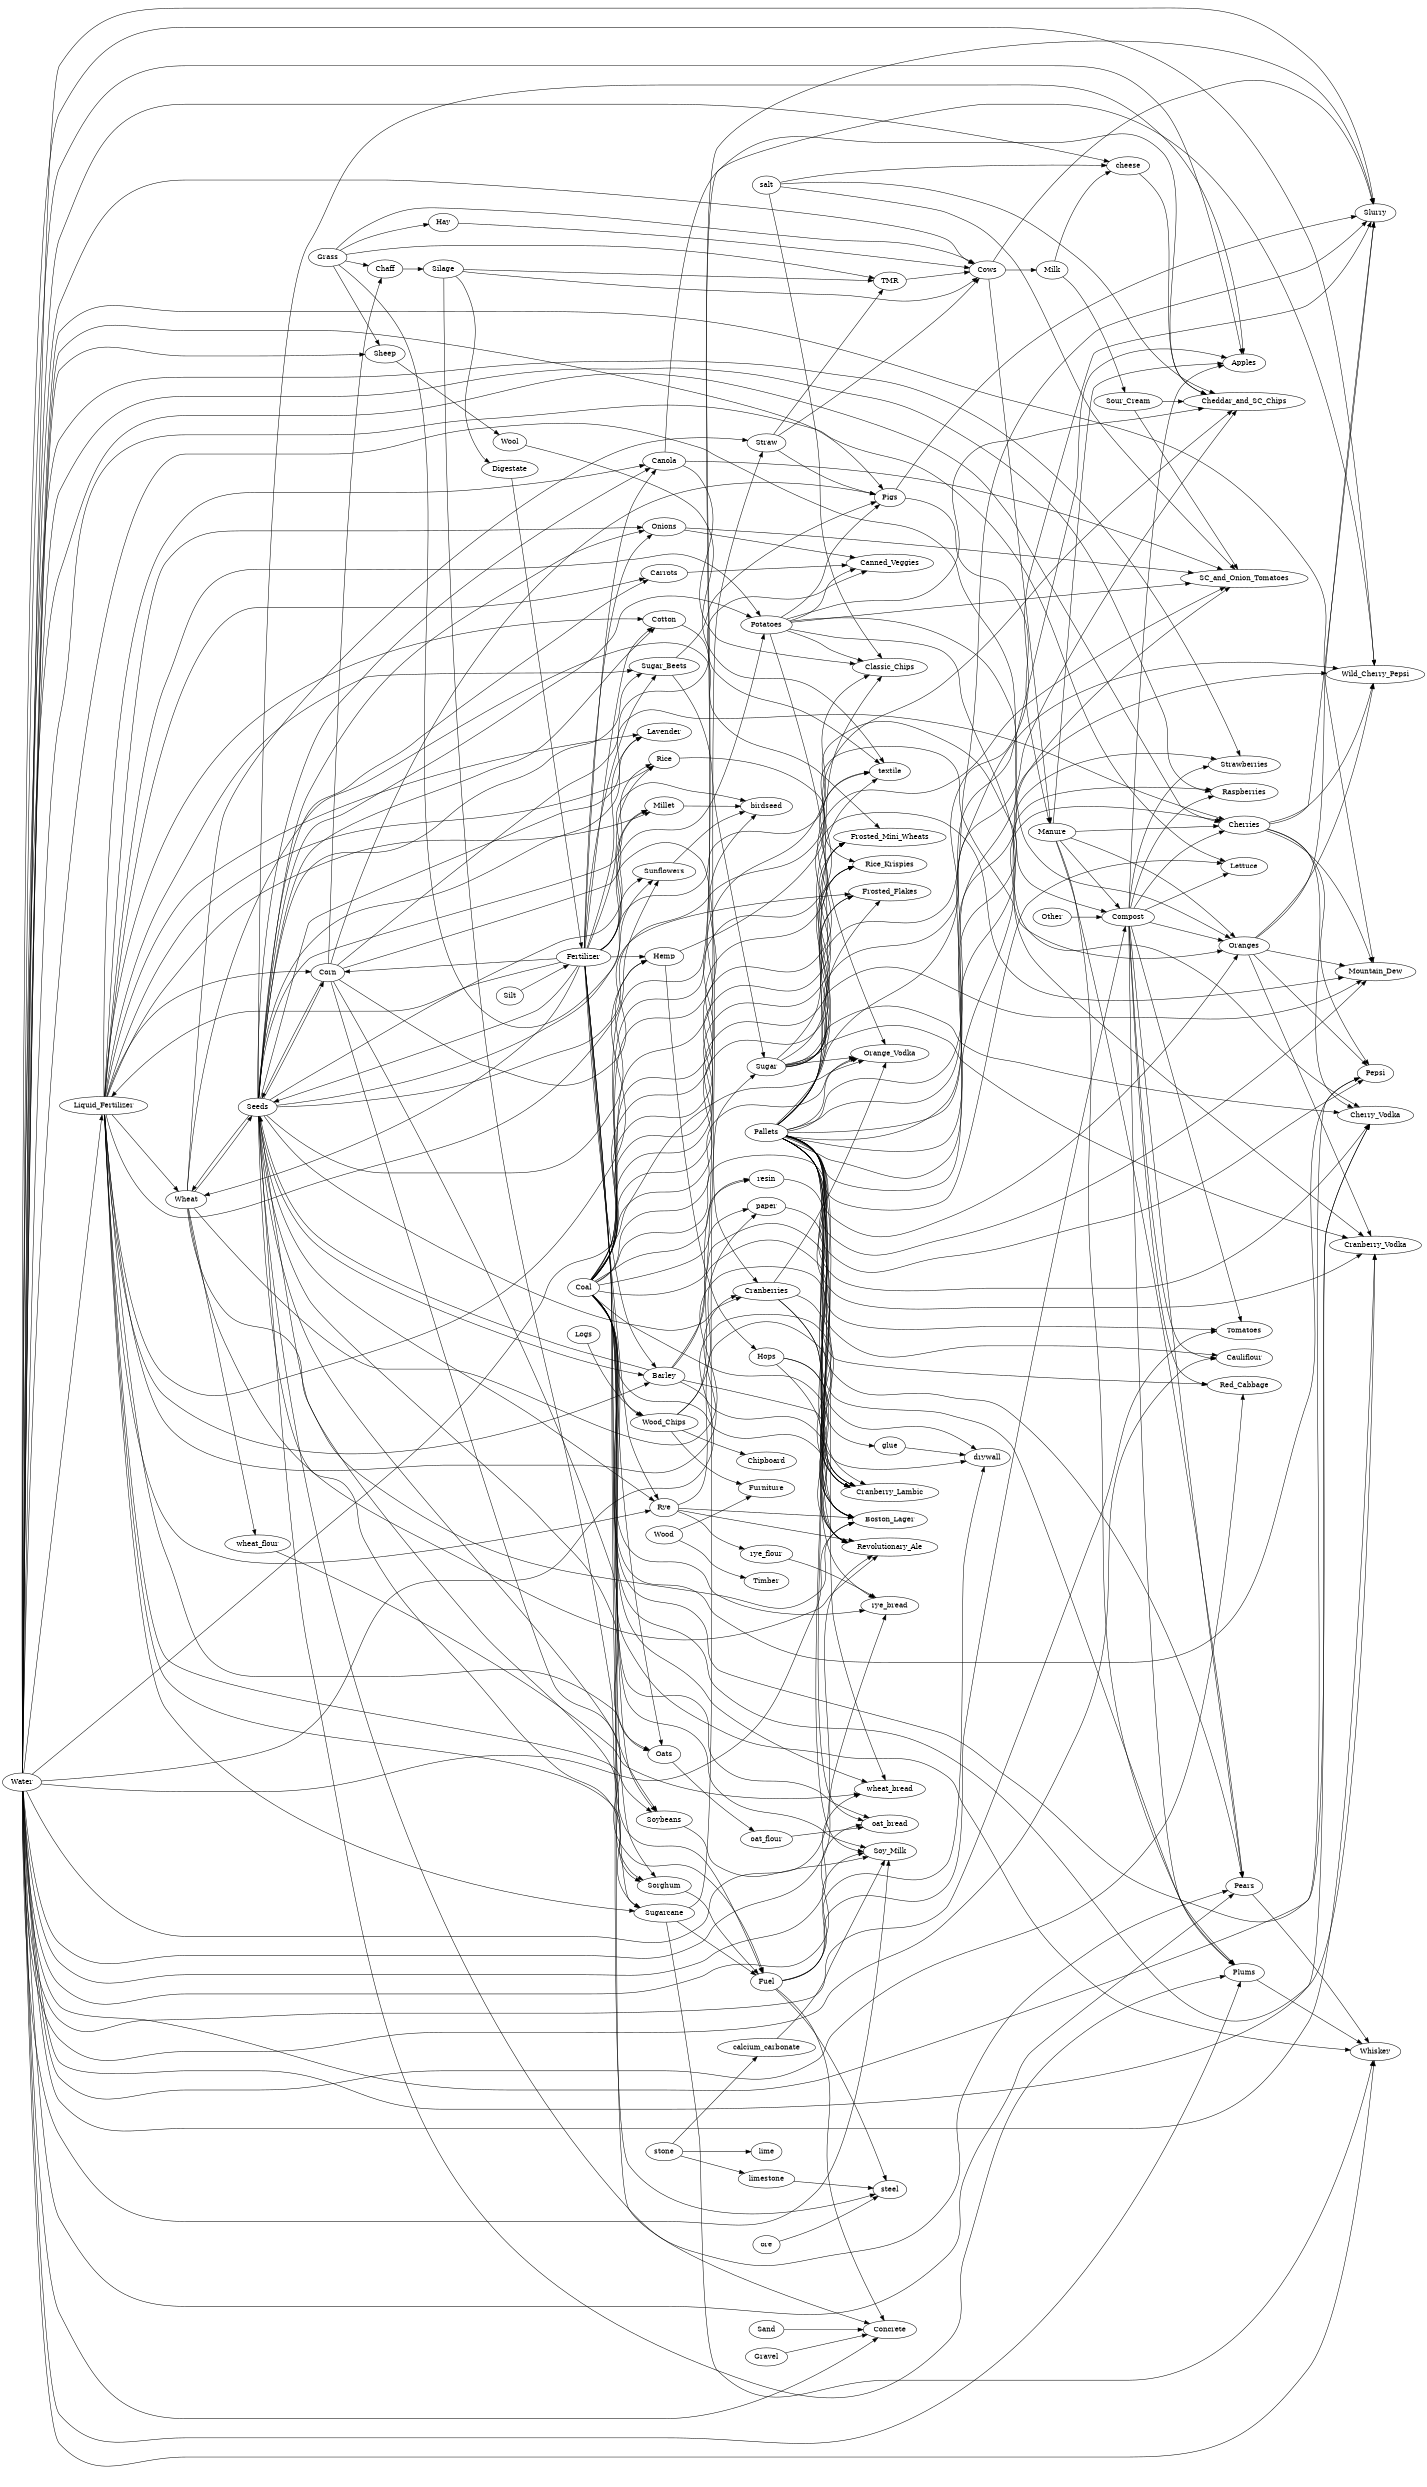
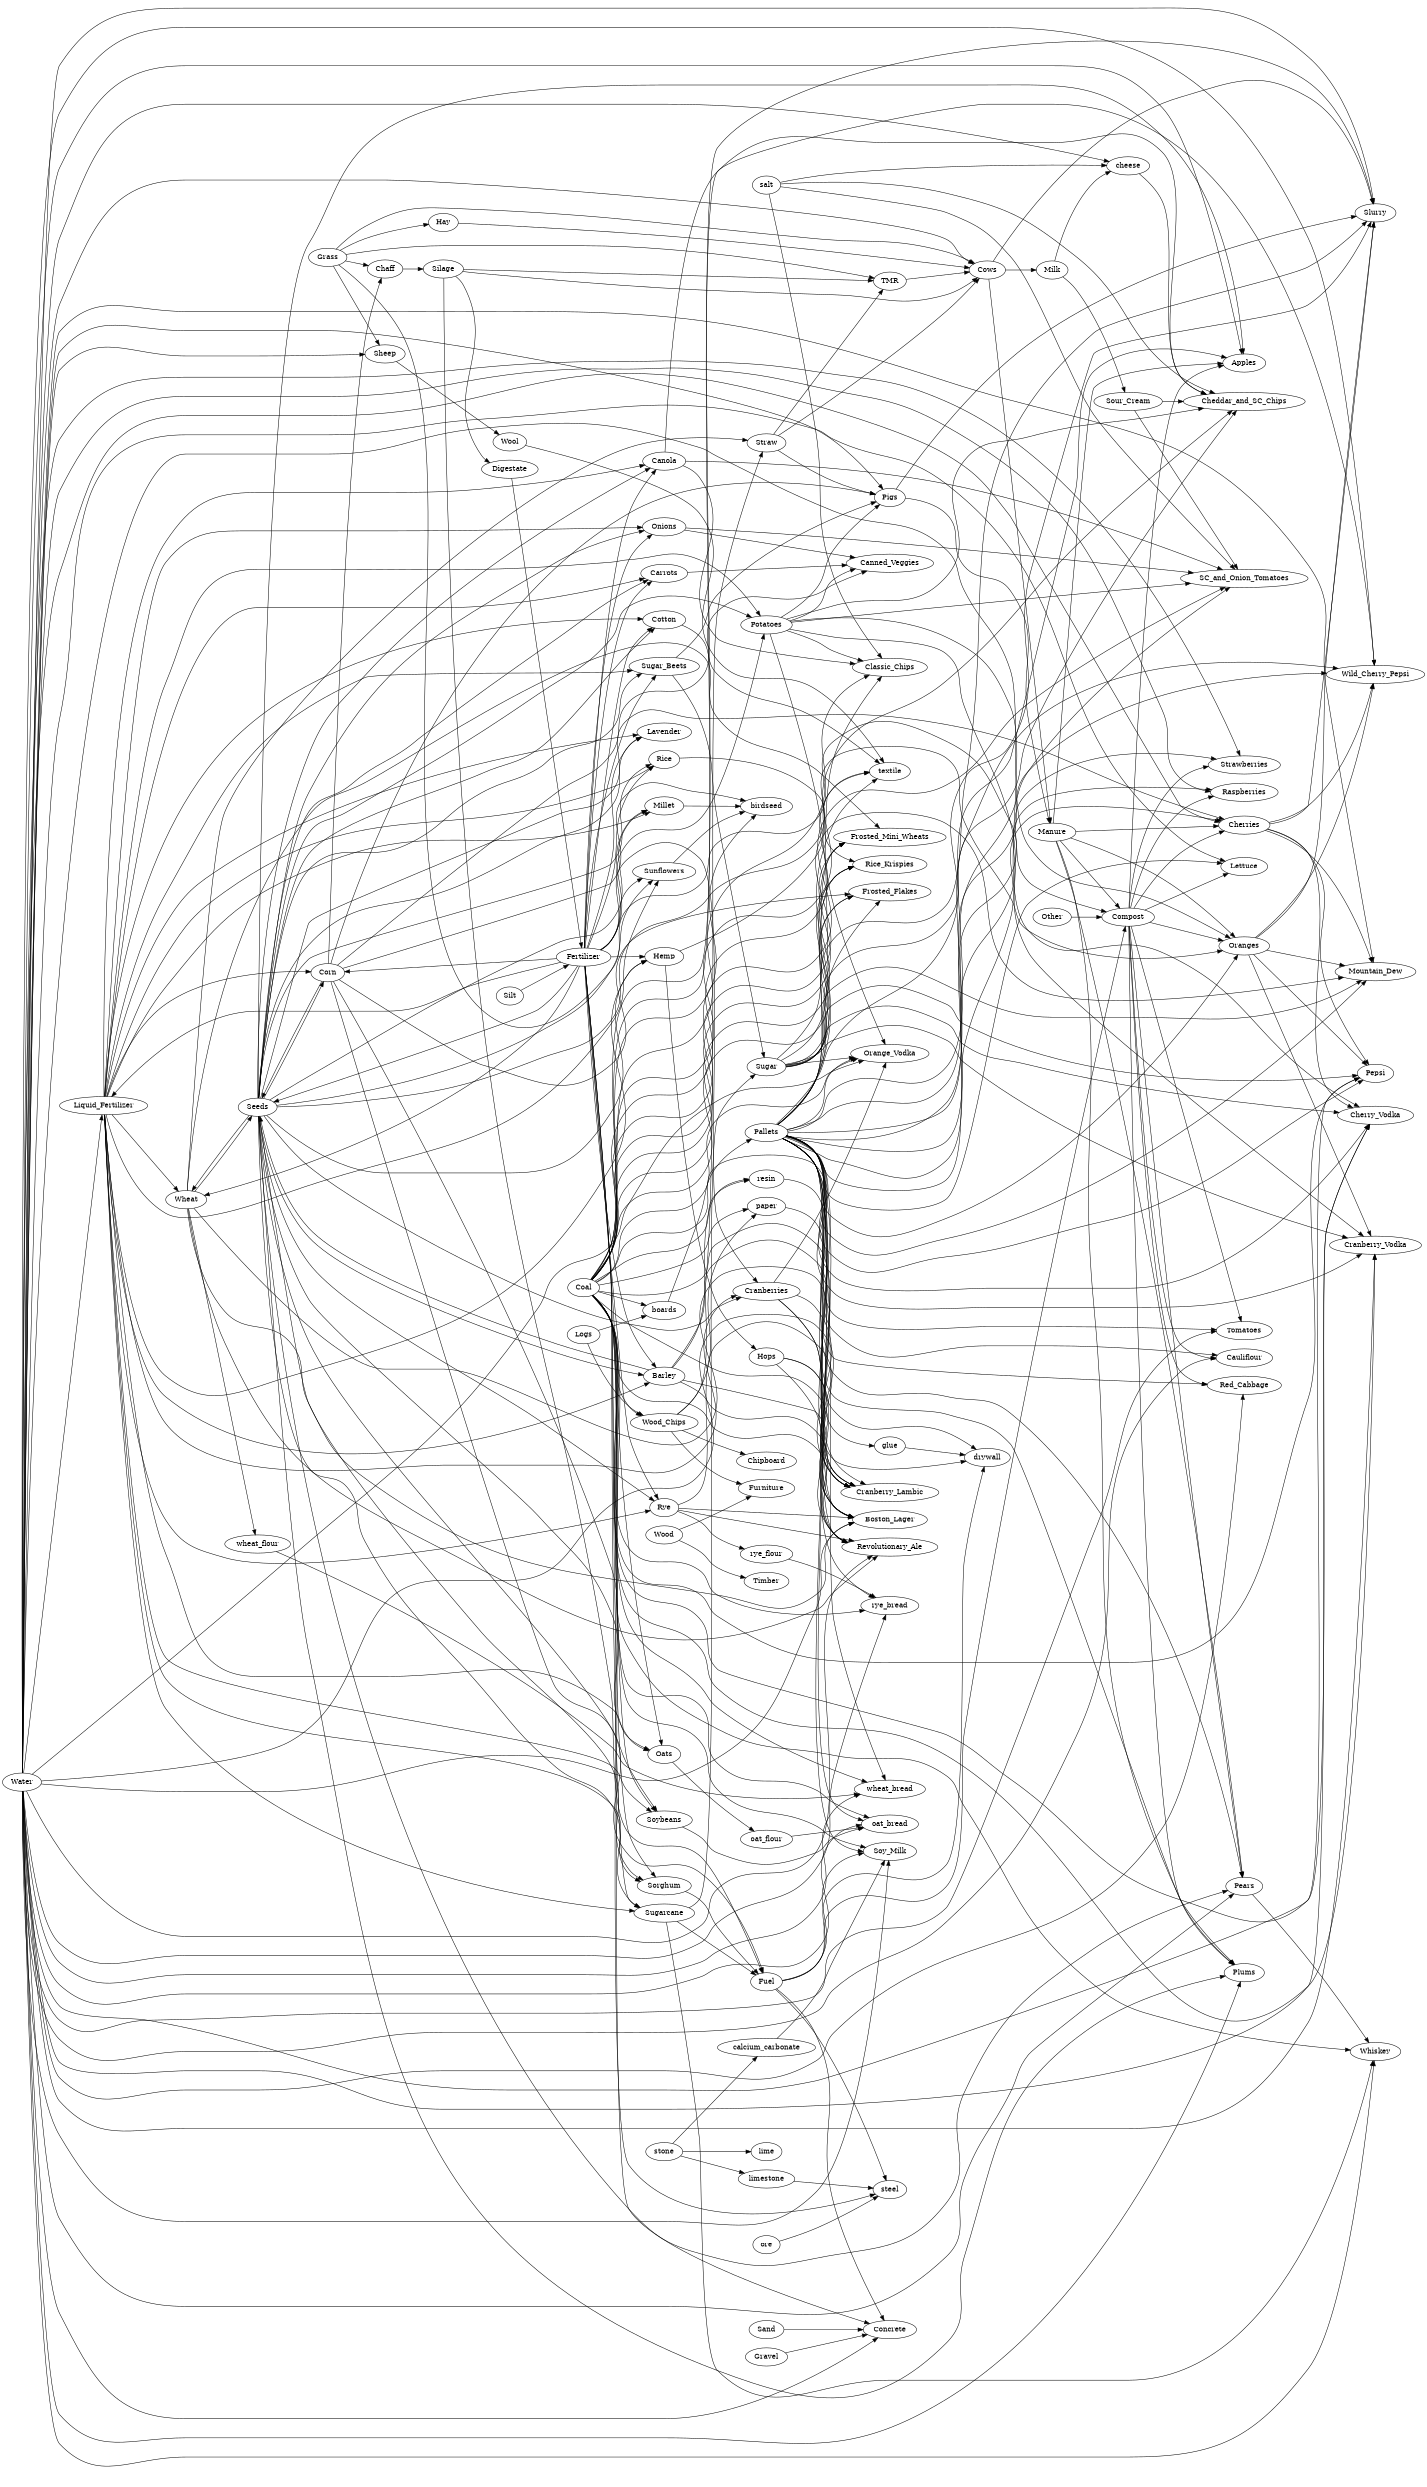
edge "Fertilizer" -> "Carrots": added
edge "Sugar" -> "Pepsi": added
node "boards": added
edge "Soybeans" -> "Soy_Milk": now "Soybeans" -> "oat_bread"
edge "Plums" -> "Whiskey": removed
